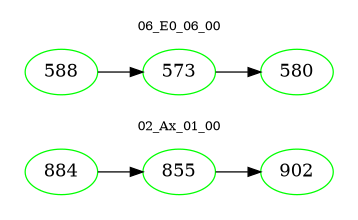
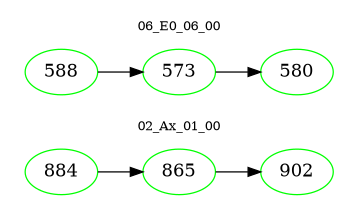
node "855": label "855" -> "865"
